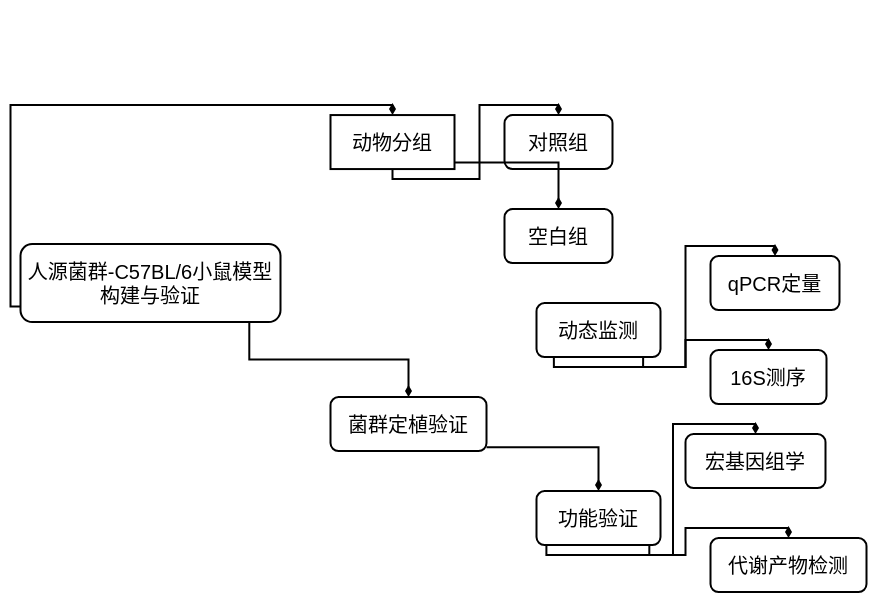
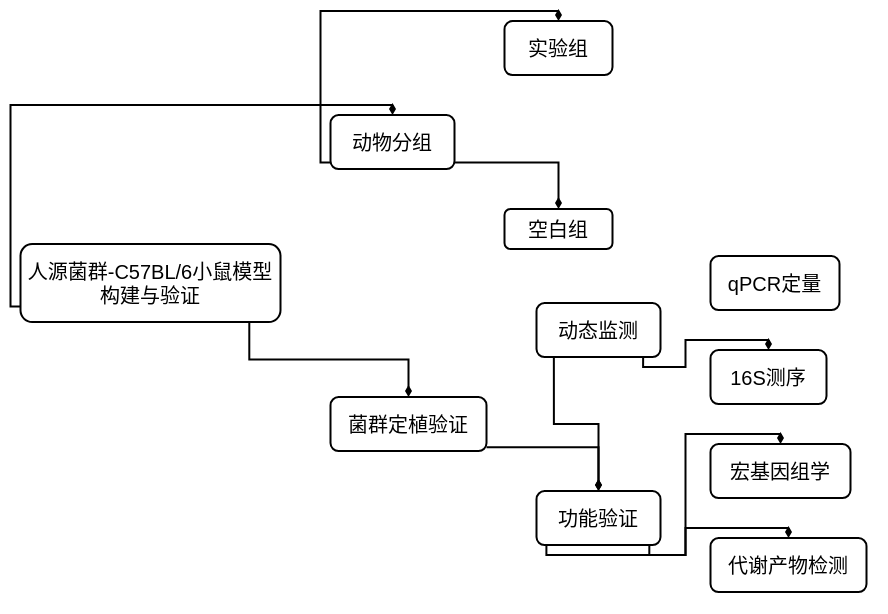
edge "动物分组" -> "实验组": added
node "实验组": added
node "动物分组": shape rectangle -> rounded rectangle
node "对照组": removed
edge "动物分组" -> "对照组": removed
node "空白组": size 108x54 -> 108x40
edge "动态监测" -> "qPCR定量": now "动态监测" -> "功能验证"
node "宏基因组学": moved (756, 461) -> (781, 471)
